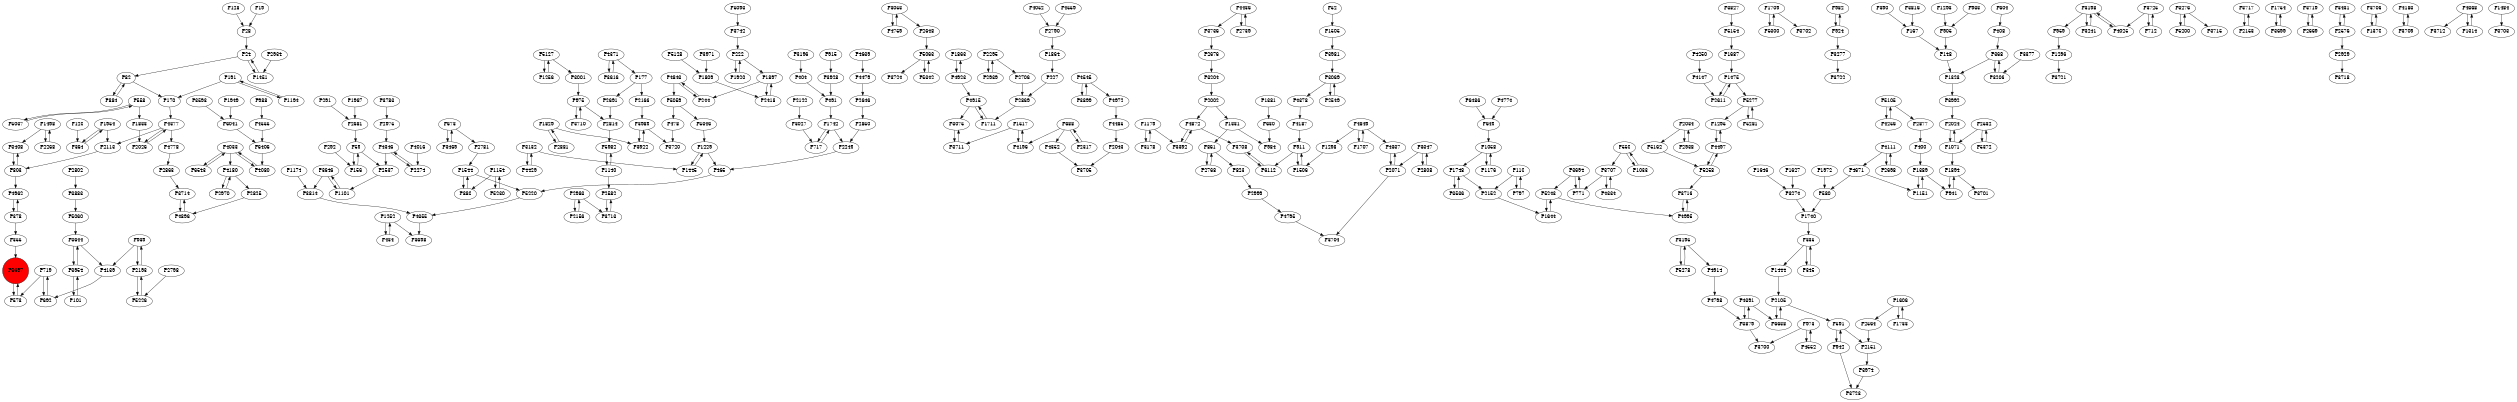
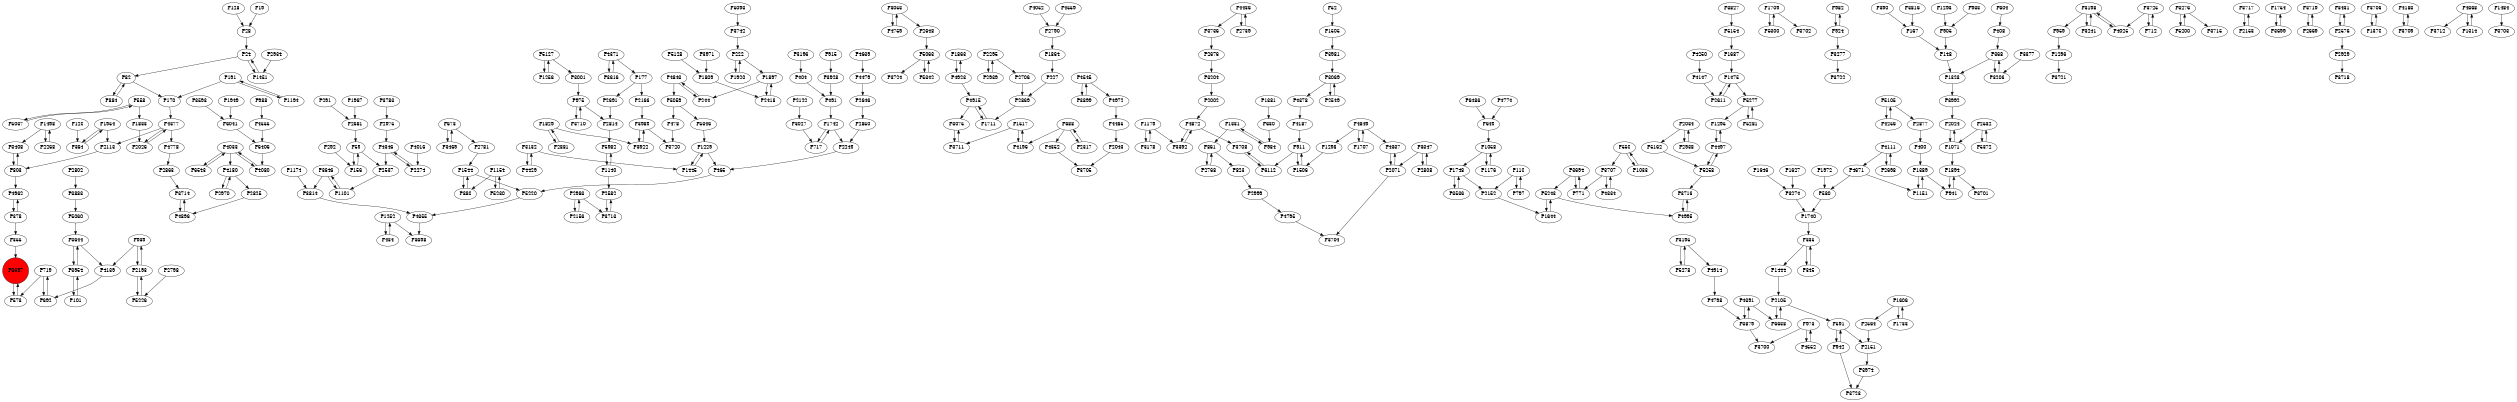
edge "P2002" -> "P1331": now "P984" -> "P1331"
